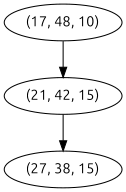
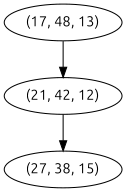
node "(17, 48, 10)": label "(17, 48, 10)" -> "(17, 48, 13)"
node "(21, 42, 15)": label "(21, 42, 15)" -> "(21, 42, 12)"
